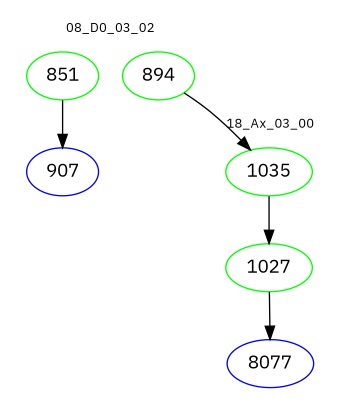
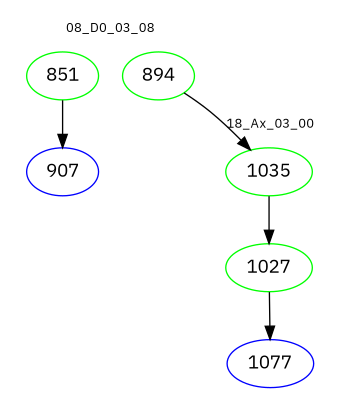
cluster "08_D0_03_02": label "08_D0_03_02" -> "08_D0_03_08"
node "8077": label "8077" -> "1077"
